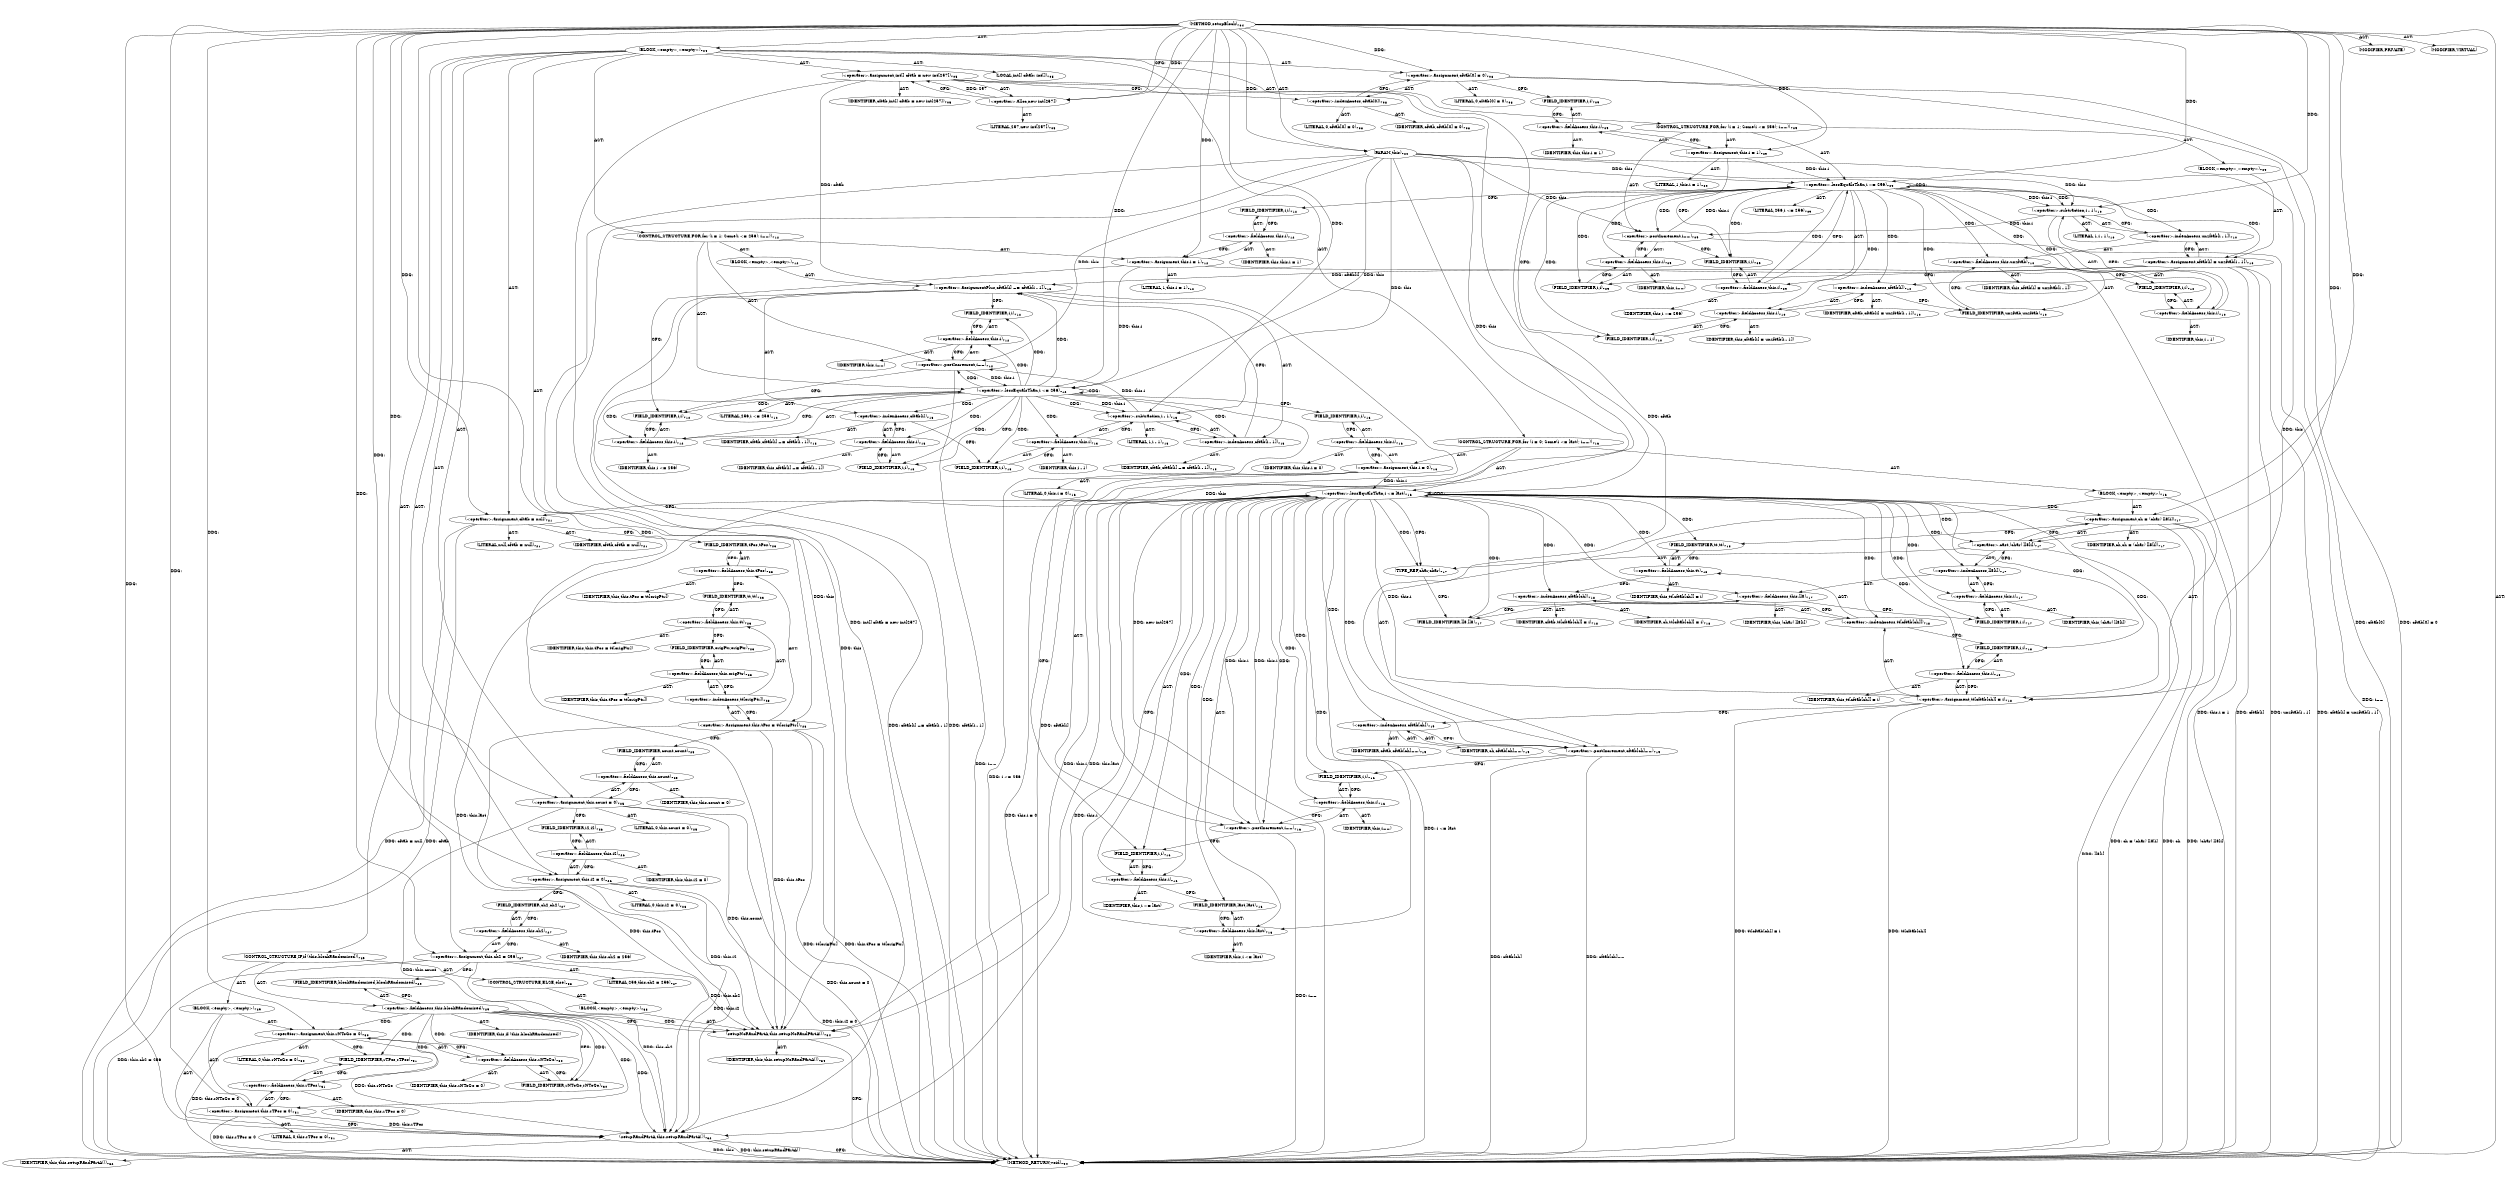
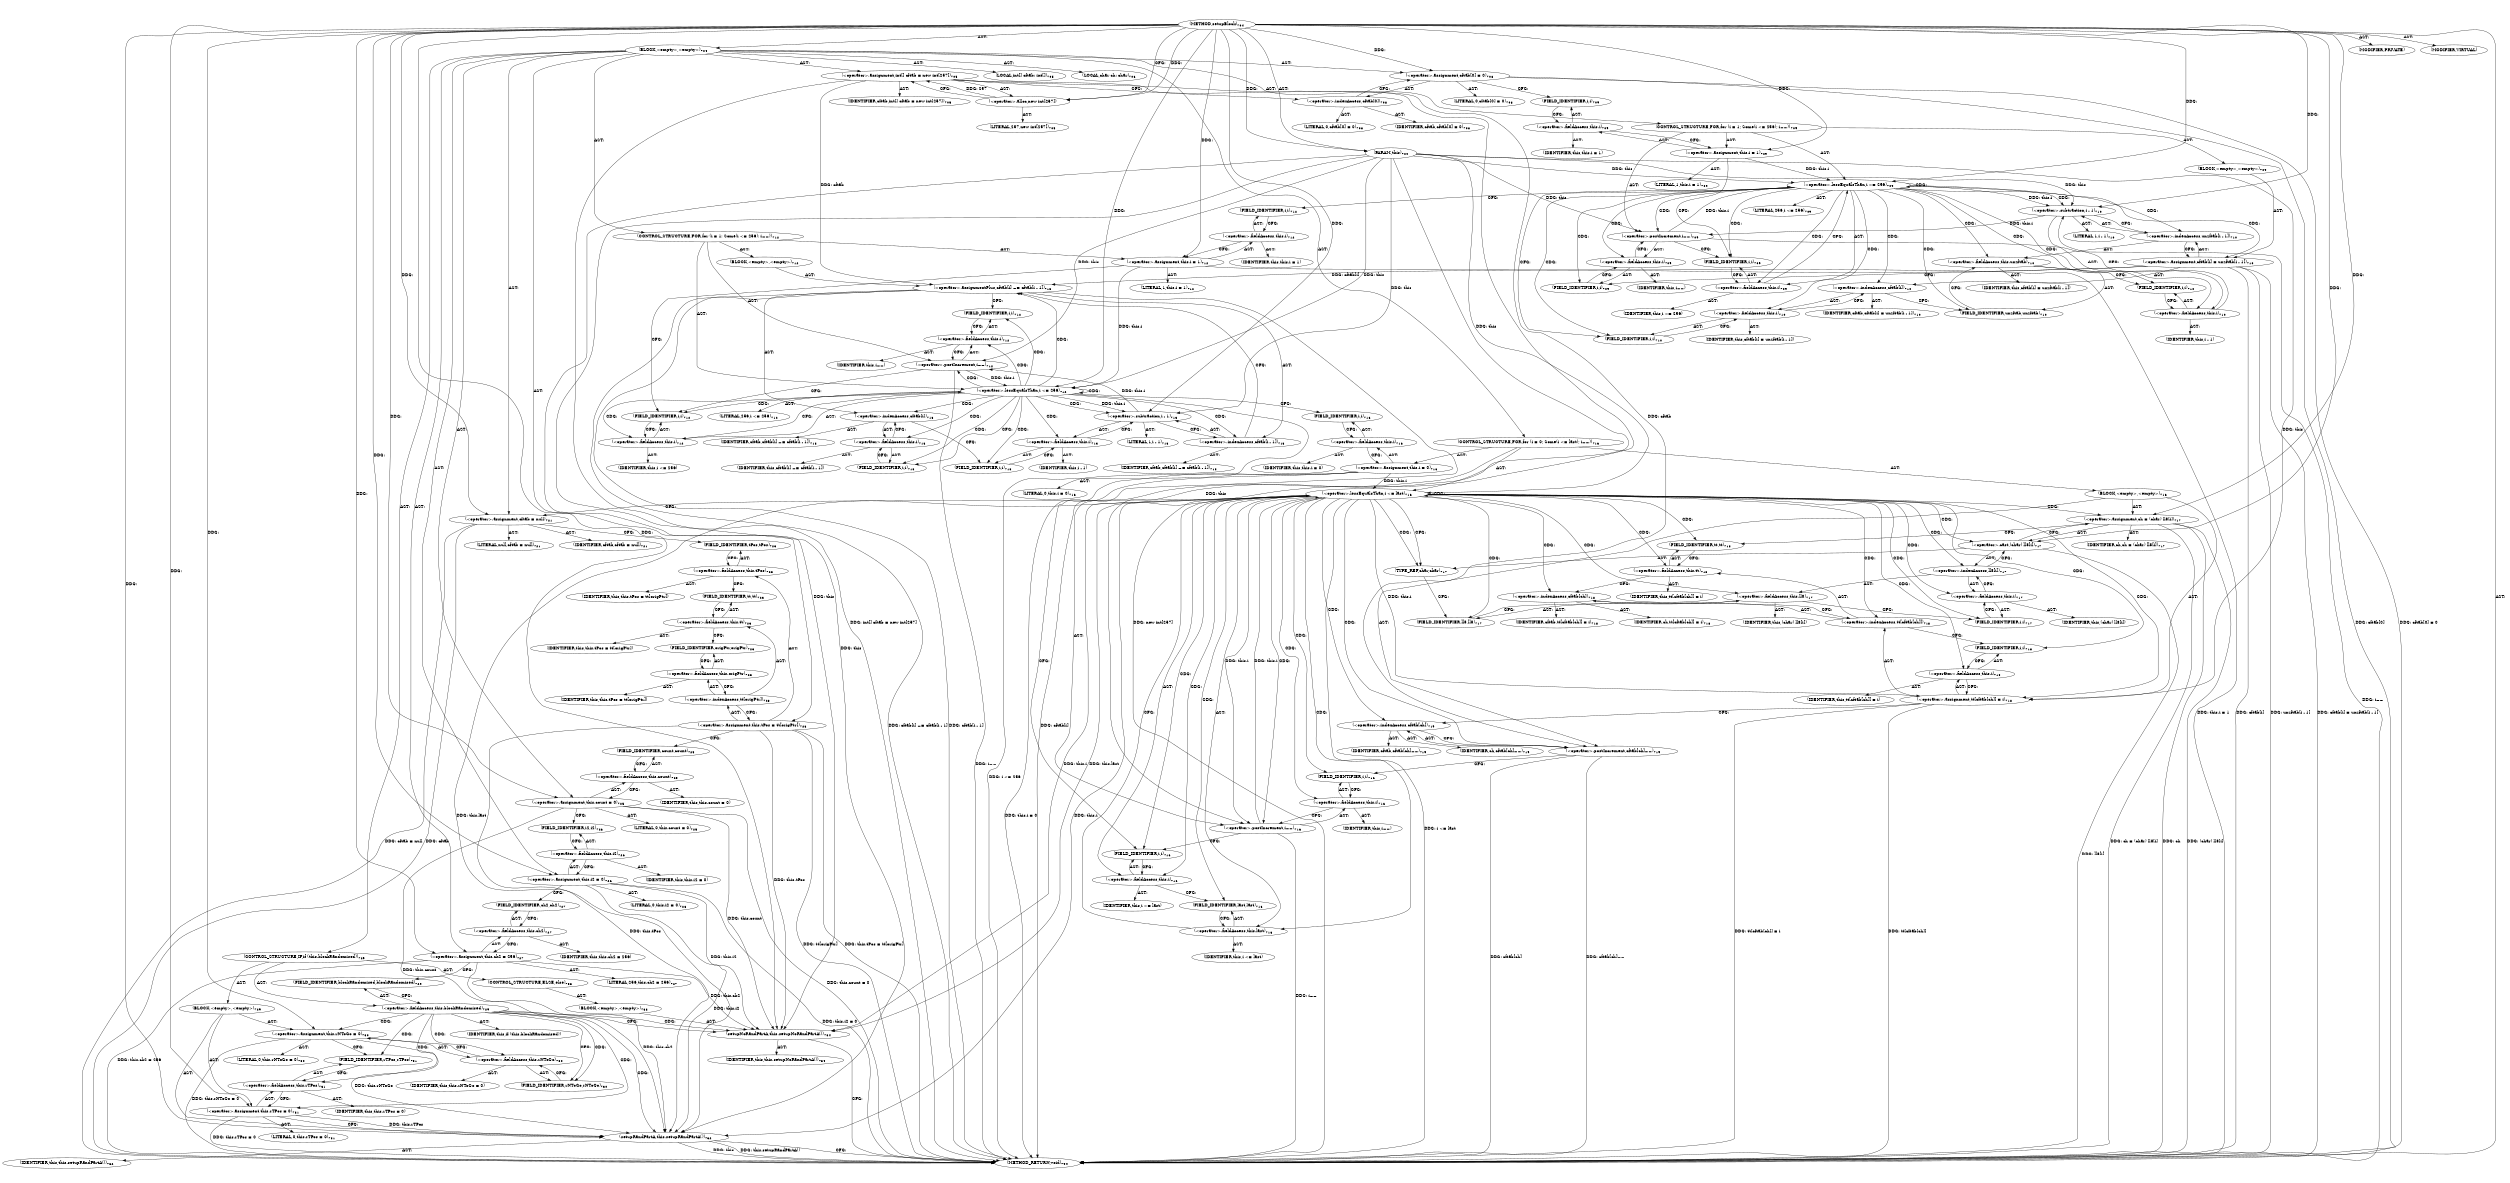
node "(LOCAL,char ch: char)": added
